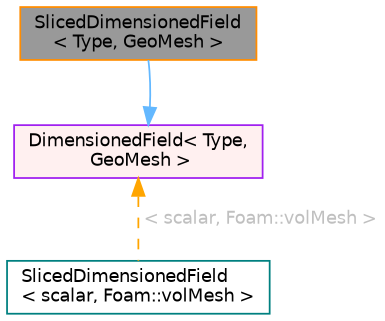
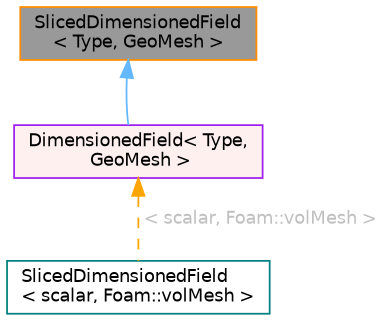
edge "SlicedDimensionedField < Type, GeoMesh >" -> "DimensionedField< Type, GeoMesh >": reversed
